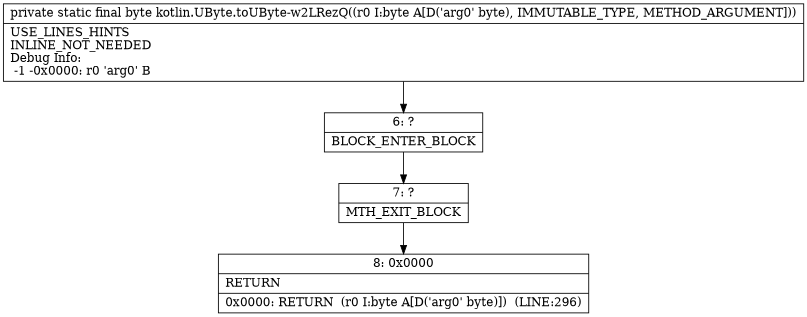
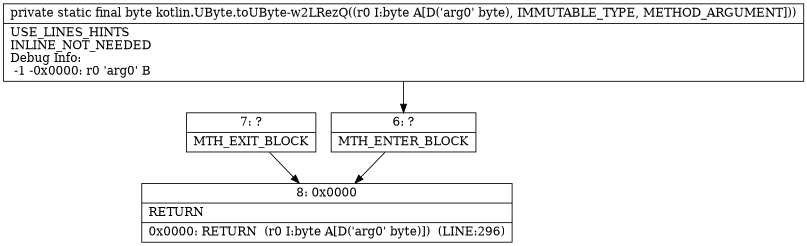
node "6: ?": text "BLOCK_ENTER_BLOCK" -> "MTH_ENTER_BLOCK"
edge "6: ?" -> "7: ?": now "6: ?" -> "8: 0x0000"
